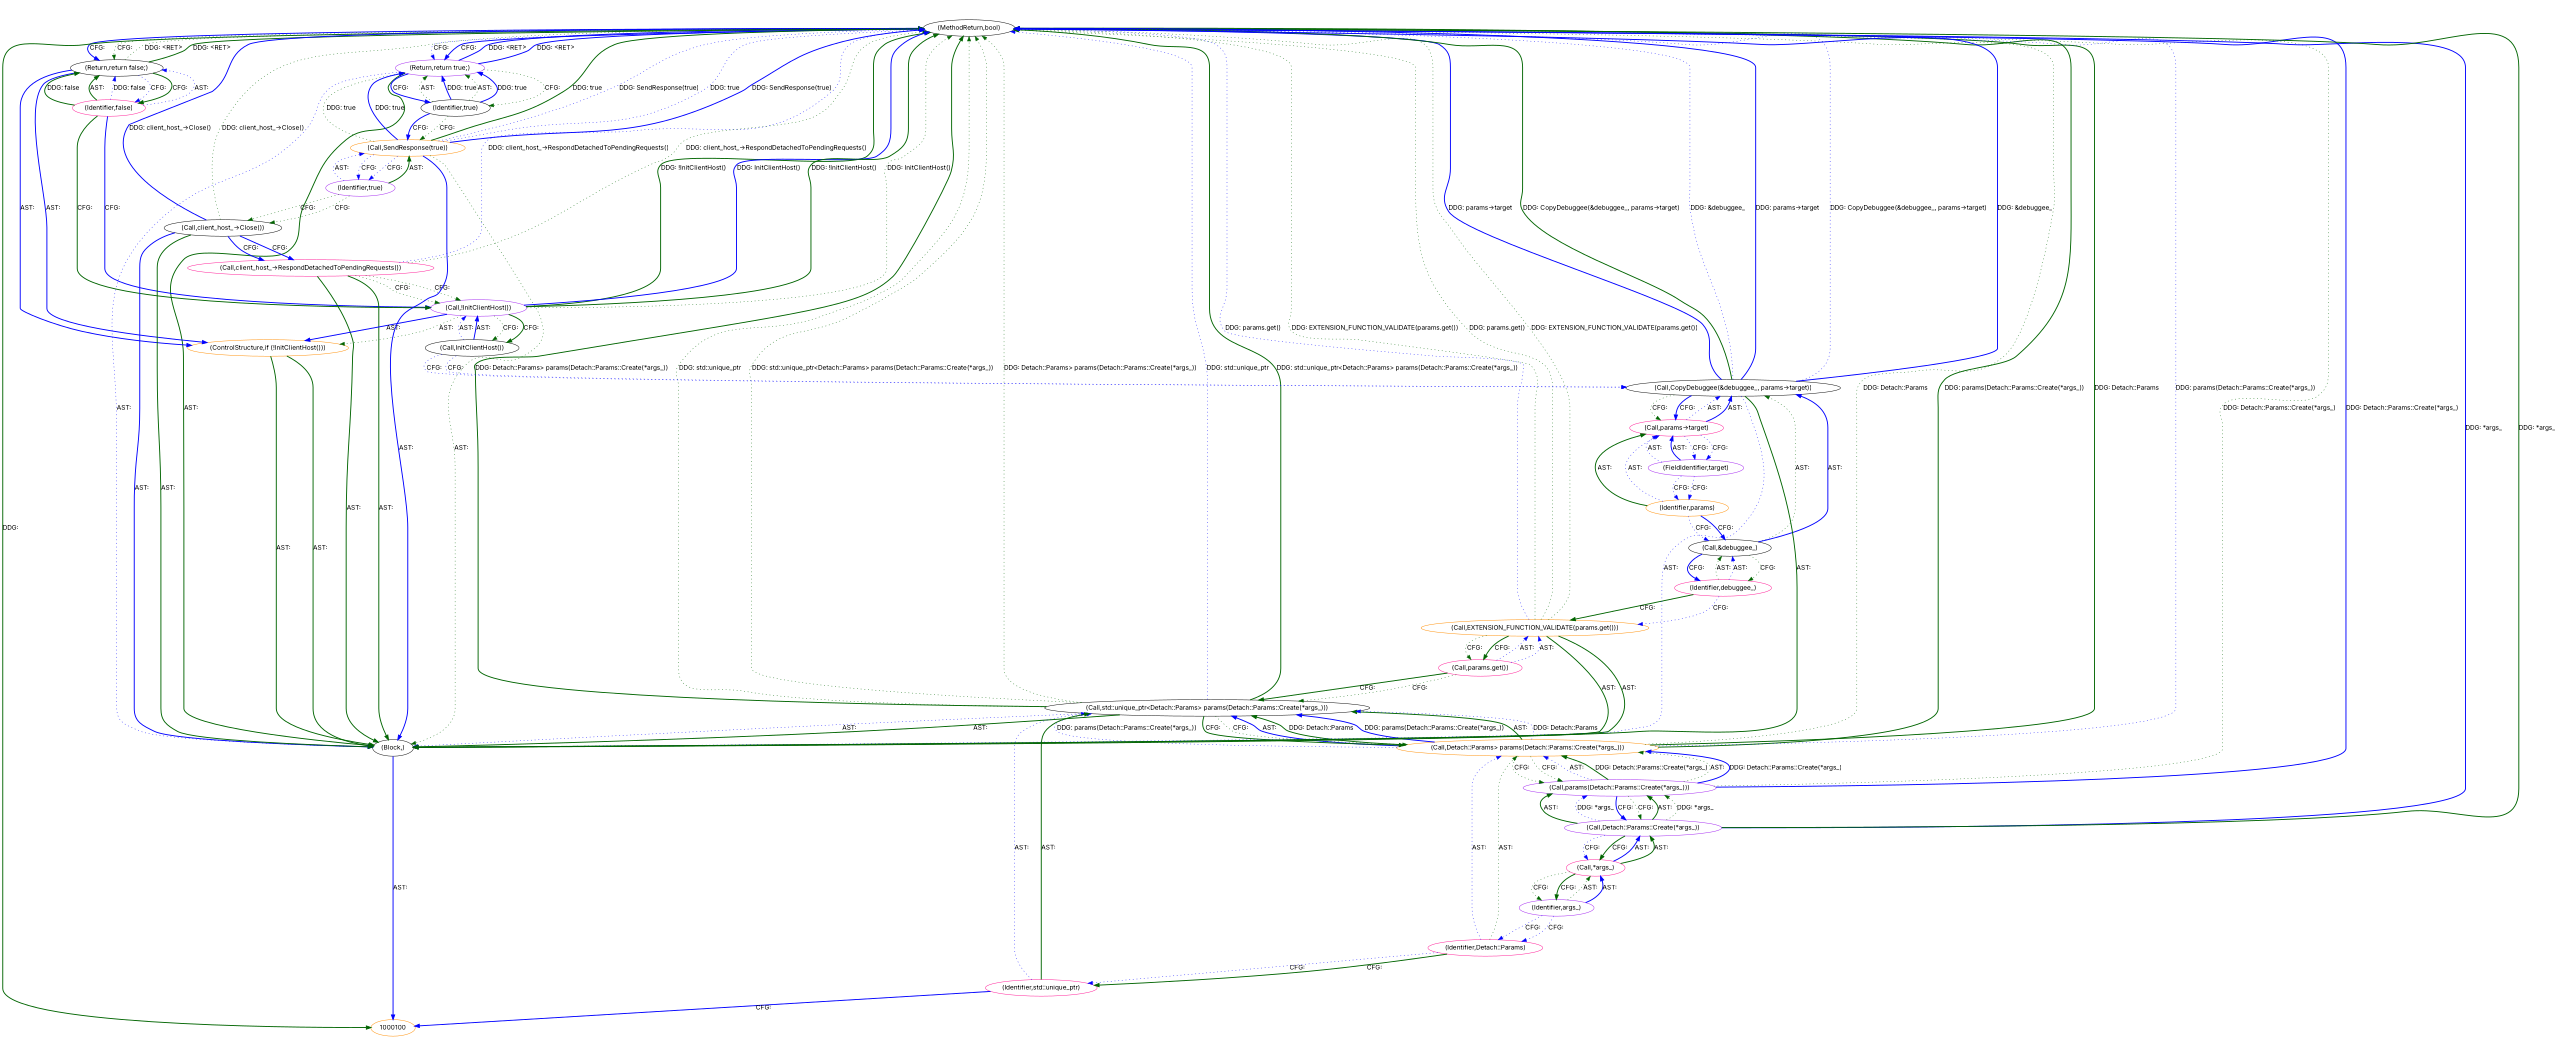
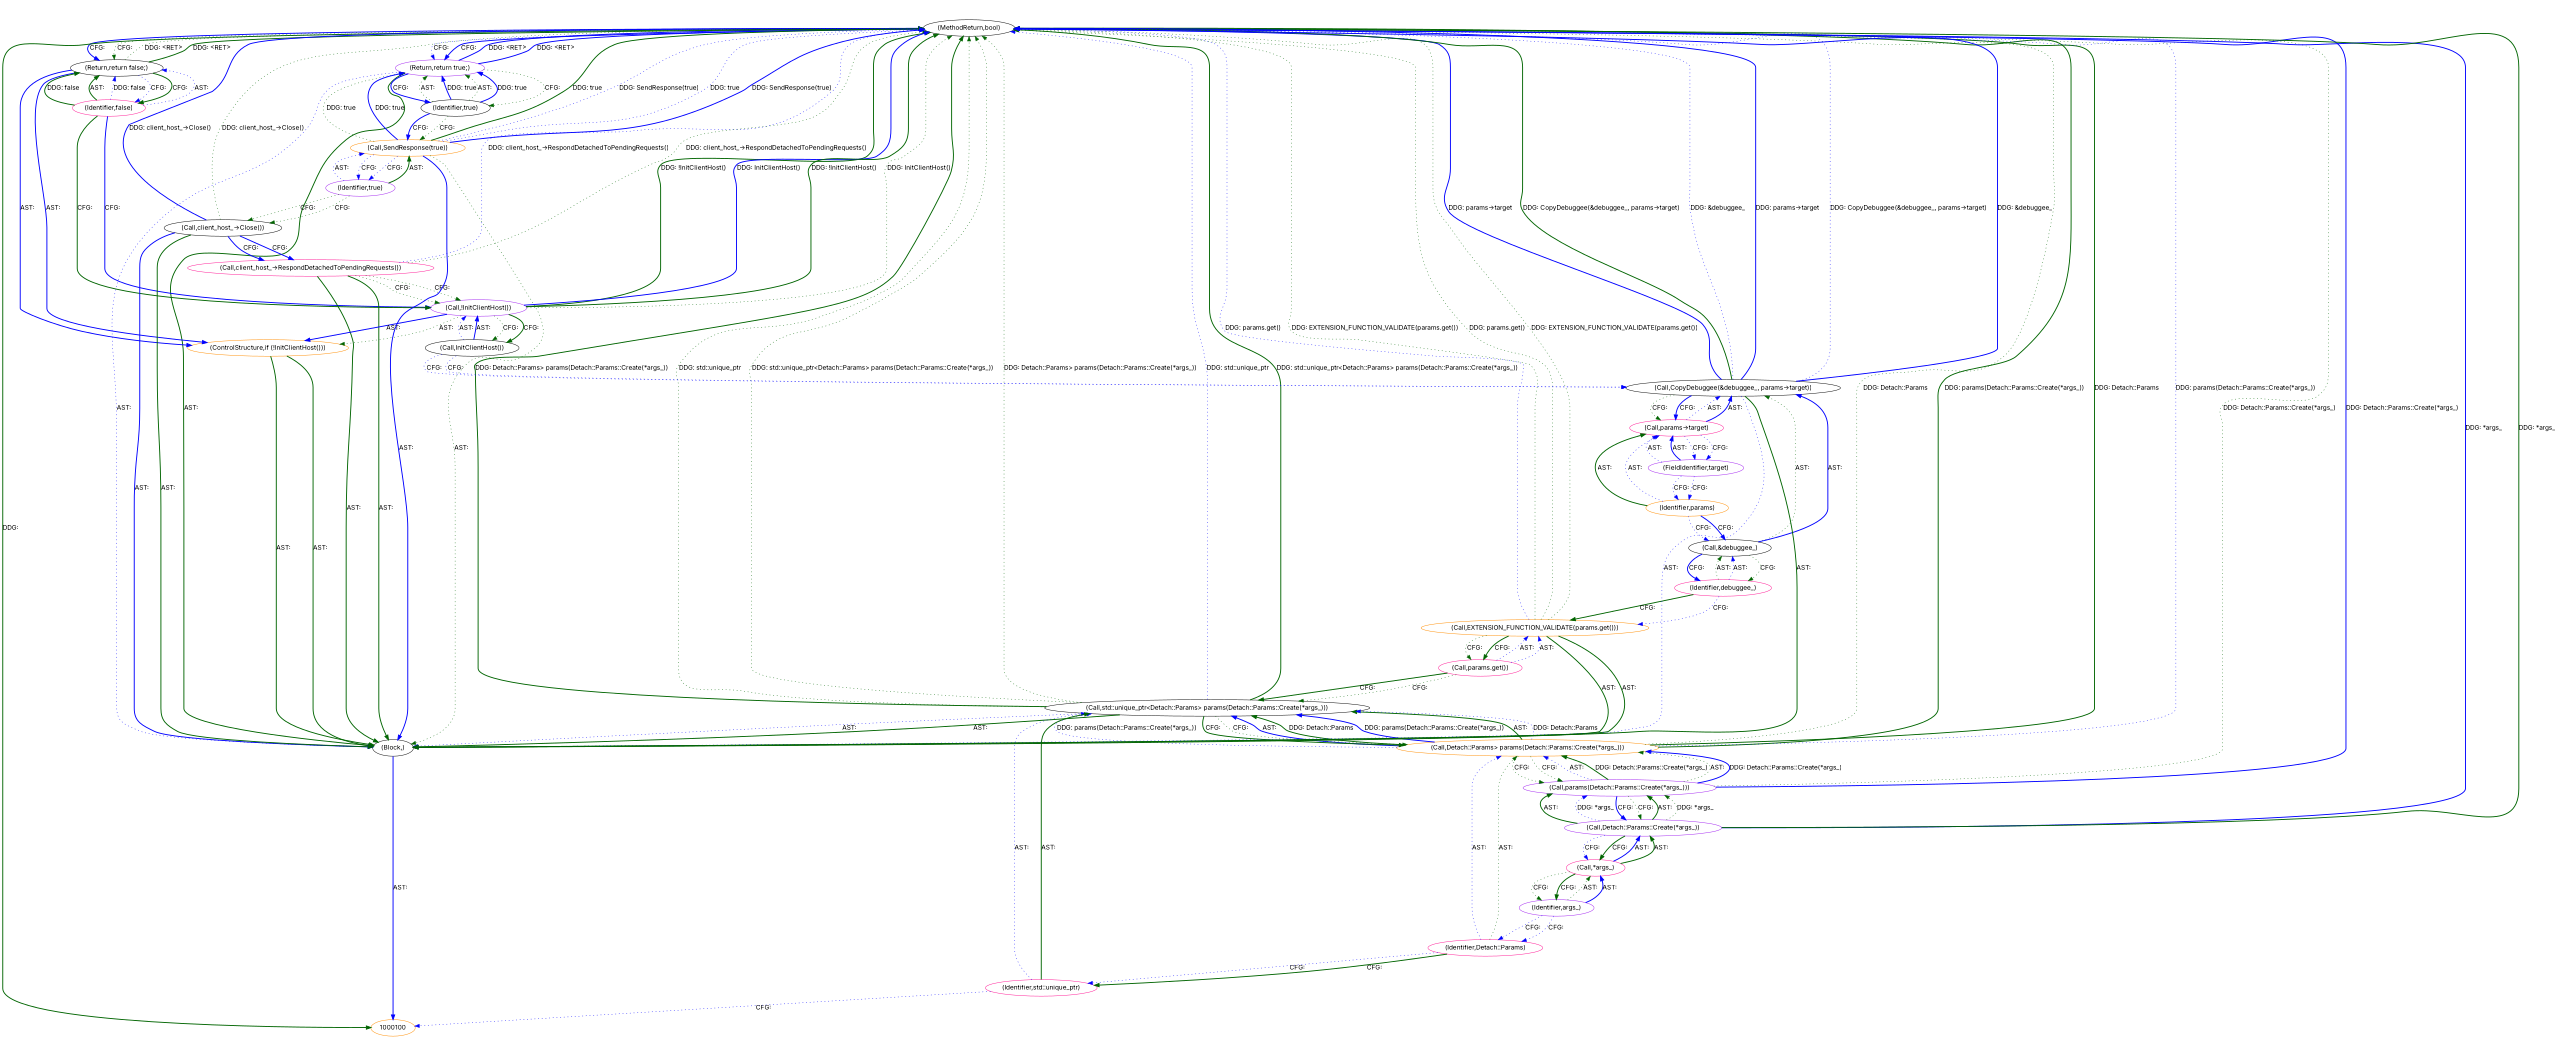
edge "(Identifier,std::unique_ptr)" -> "1000100": style bold -> dotted
